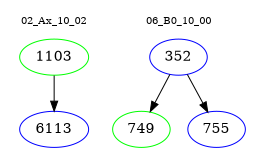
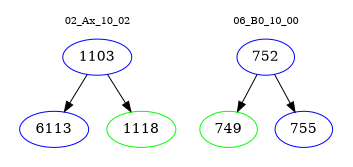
node "1103": color green -> blue
node "352": label "352" -> "752"
node "1118": added
